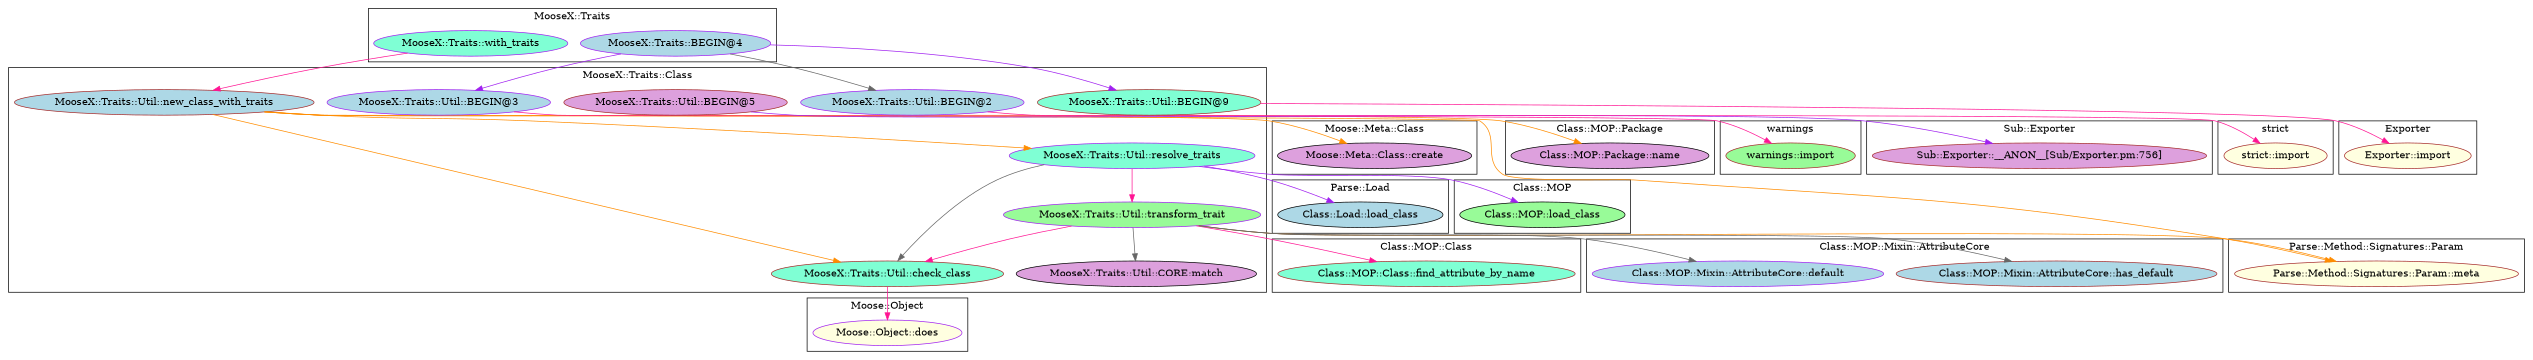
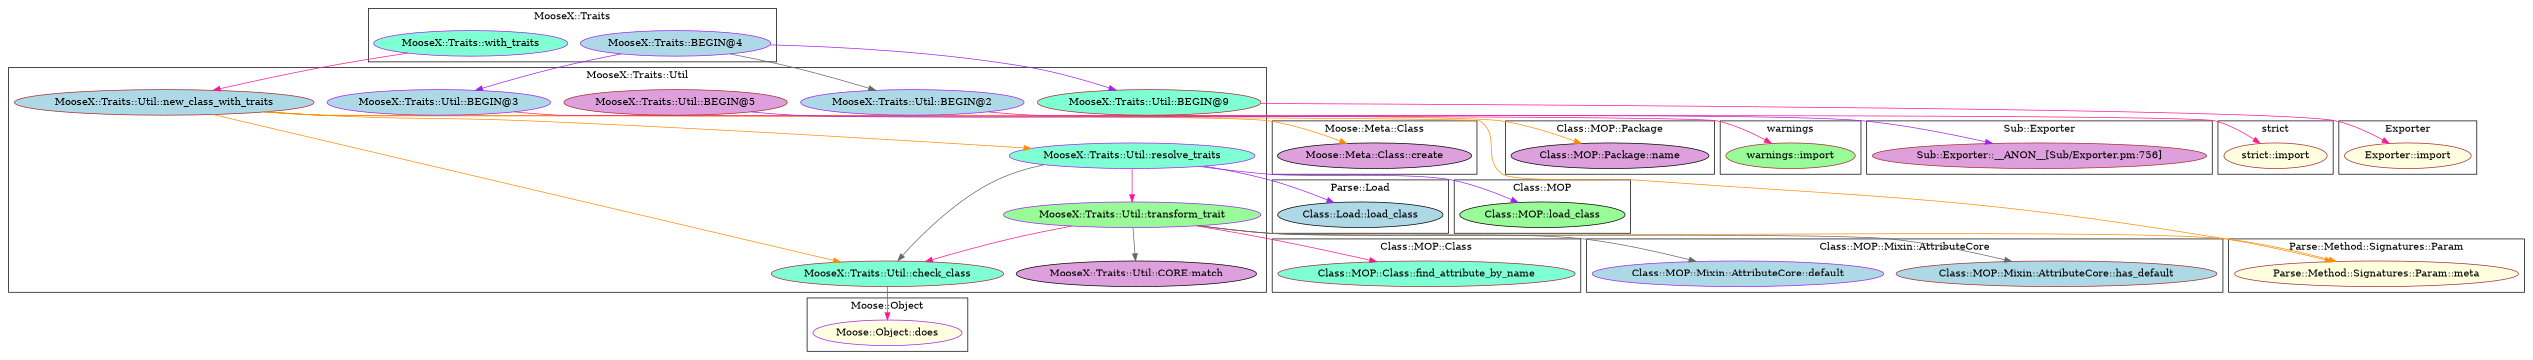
cluster "MooseX::Traits::Class": label "MooseX::Traits::Class" -> "MooseX::Traits::Util"
